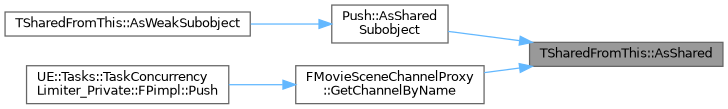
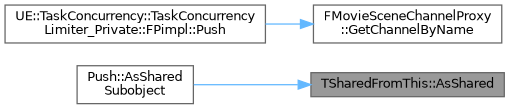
node "TSharedFromThis::AsWeakSubobject": removed
edge "FMovieSceneChannelProxy ::GetChannelByName" -> "TSharedFromThis::AsShared": removed
node "UE::Tasks::TaskConcurrency Limiter_Private::FPimpl::Push": label "UE::Tasks::TaskConcurrency Limiter_Private::FPimpl::Push" -> "UE::TaskConcurrency::TaskConcurrency Limiter_Private::FPimpl::Push"
